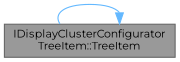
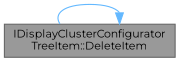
node "IDisplayClusterConfigurator TreeItem::TreeItem": label "IDisplayClusterConfigurator TreeItem::TreeItem" -> "IDisplayClusterConfigurator TreeItem::DeleteItem"
